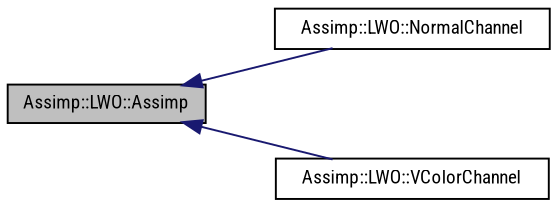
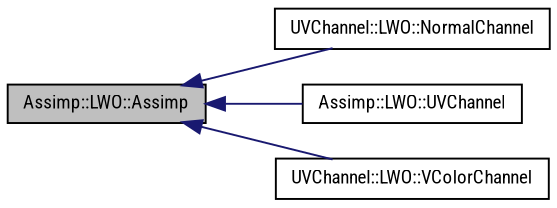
node "Assimp::LWO::NormalChannel": label "Assimp::LWO::NormalChannel" -> "UVChannel::LWO::NormalChannel"
node "Assimp::LWO::UVChannel": added
node "Assimp::LWO::VColorChannel": label "Assimp::LWO::VColorChannel" -> "UVChannel::LWO::VColorChannel"
